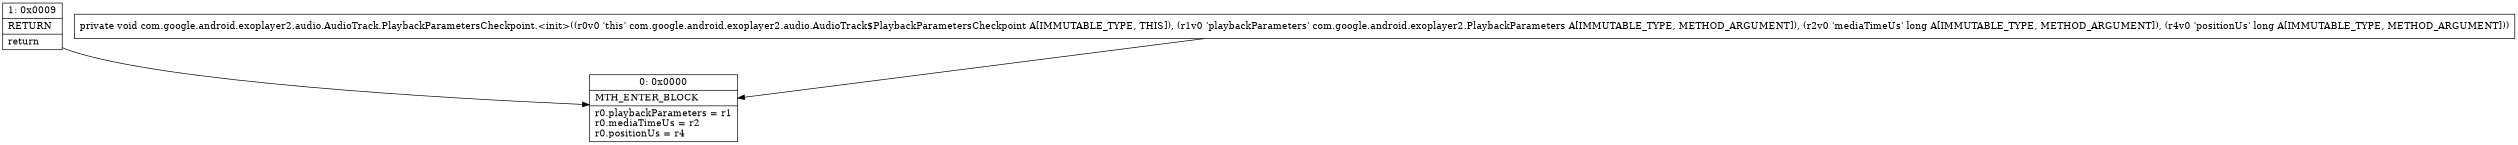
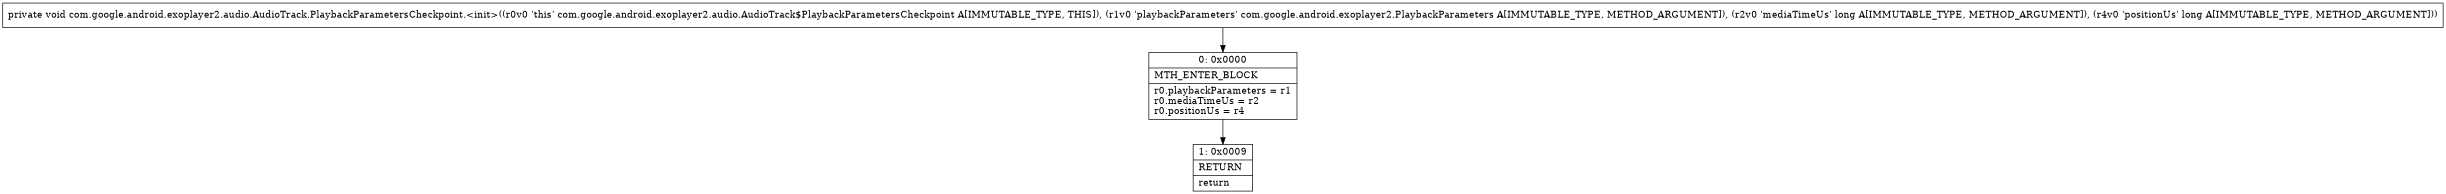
edge "1: 0x0009" -> "0: 0x0000": reversed
